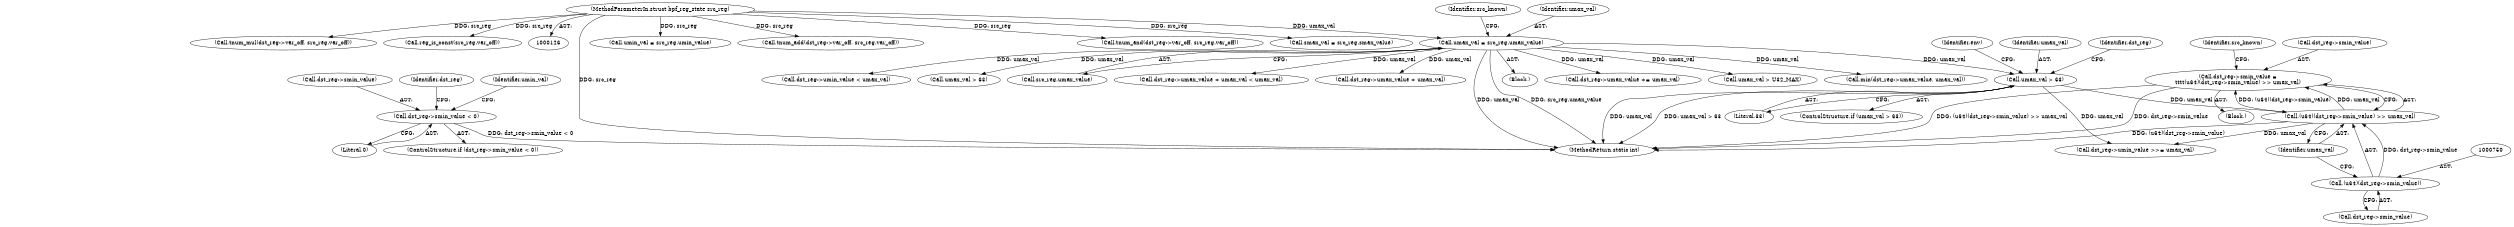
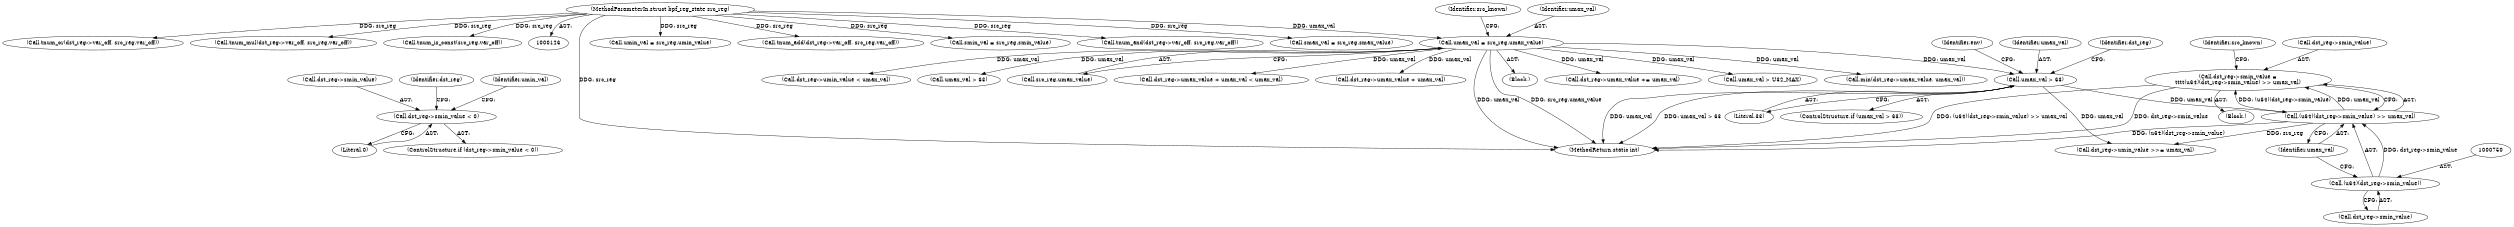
node "(Call,tnum_or(dst_reg->var_off, src_reg.var_off))": added
node "(Call,reg_is_const(src_reg.var_off))": label "(Call,reg_is_const(src_reg.var_off))" -> "(Call,tnum_is_const(src_reg.var_off))"
node "(Call,smin_val = src_reg.smin_value)": added
edge "(Call,(u64)(dst_reg->smin_value) >> umax_val)" -> "(Call,dst_reg->umin_value >>= umax_val)": label "DDG: umax_val" -> "DDG: src_reg"
edge "(Call,dst_reg->smin_value < 0)" -> "(MethodReturn,static int)": removed, label "DDG: dst_reg->smin_value < 0"
